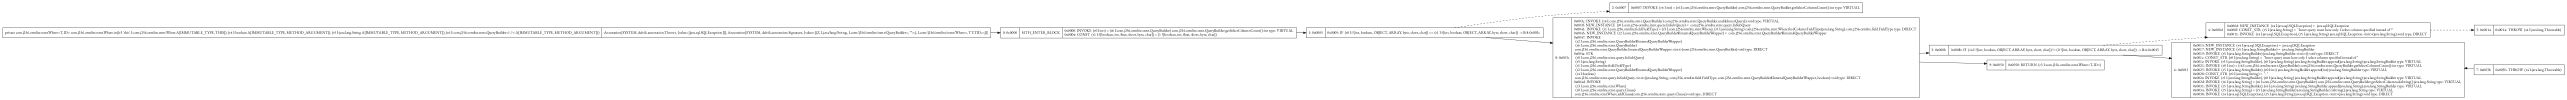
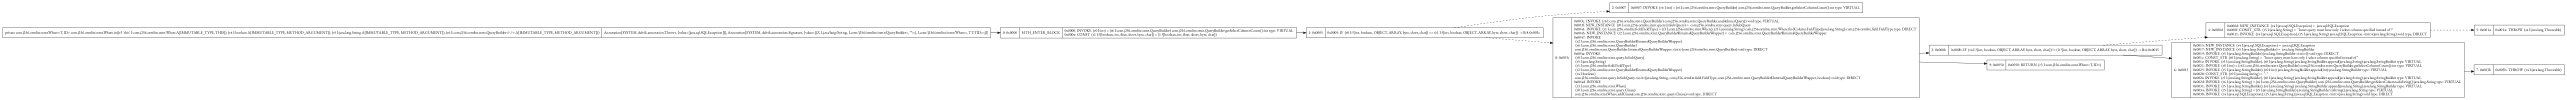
edge "1: 0x0005" -> "8: 0x003c": style solid -> dashed
node "8: 0x003c": text "0x004a: STR" -> "0x004a: INVOKE"
edge "7: 0x003b" -> "6: 0x0015": reversed
